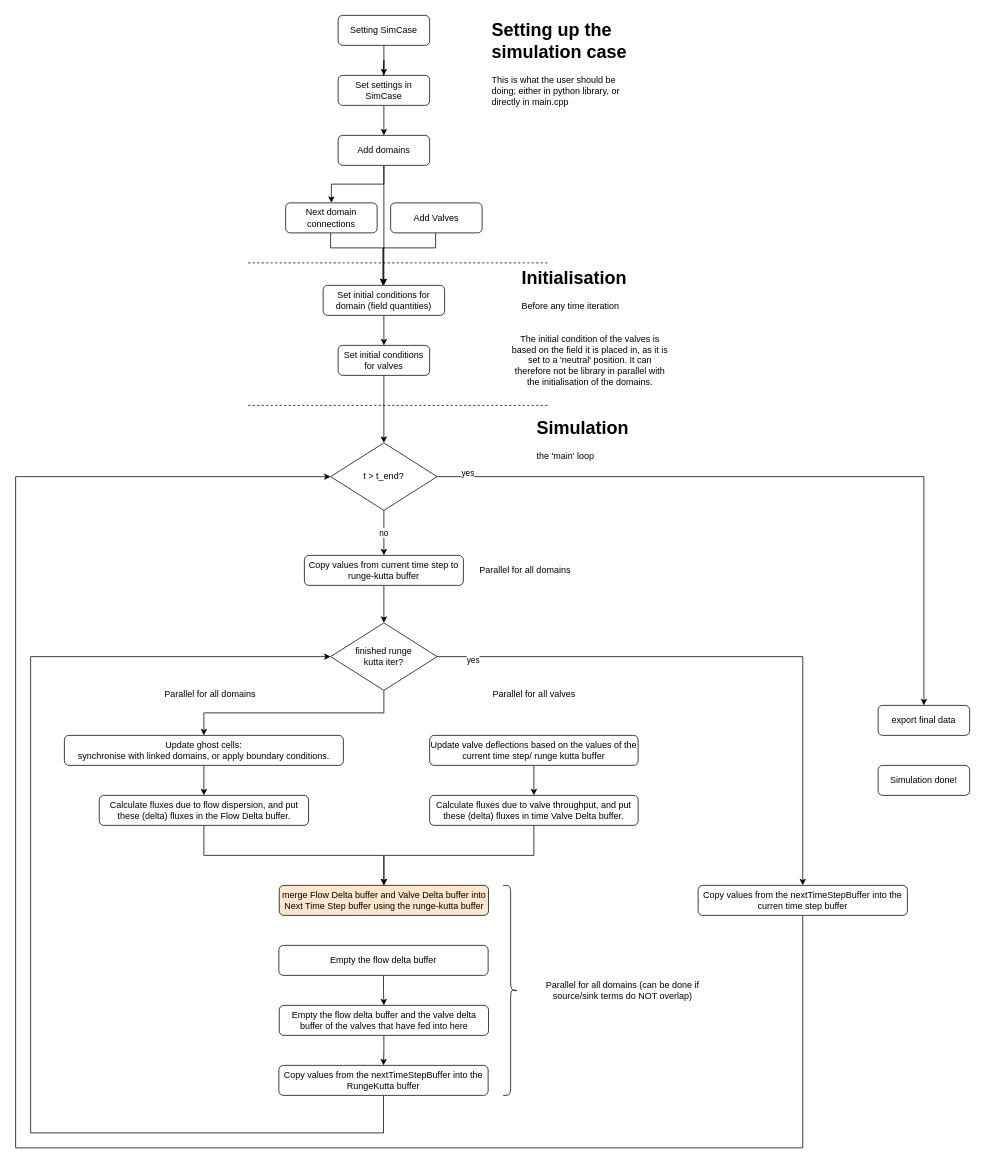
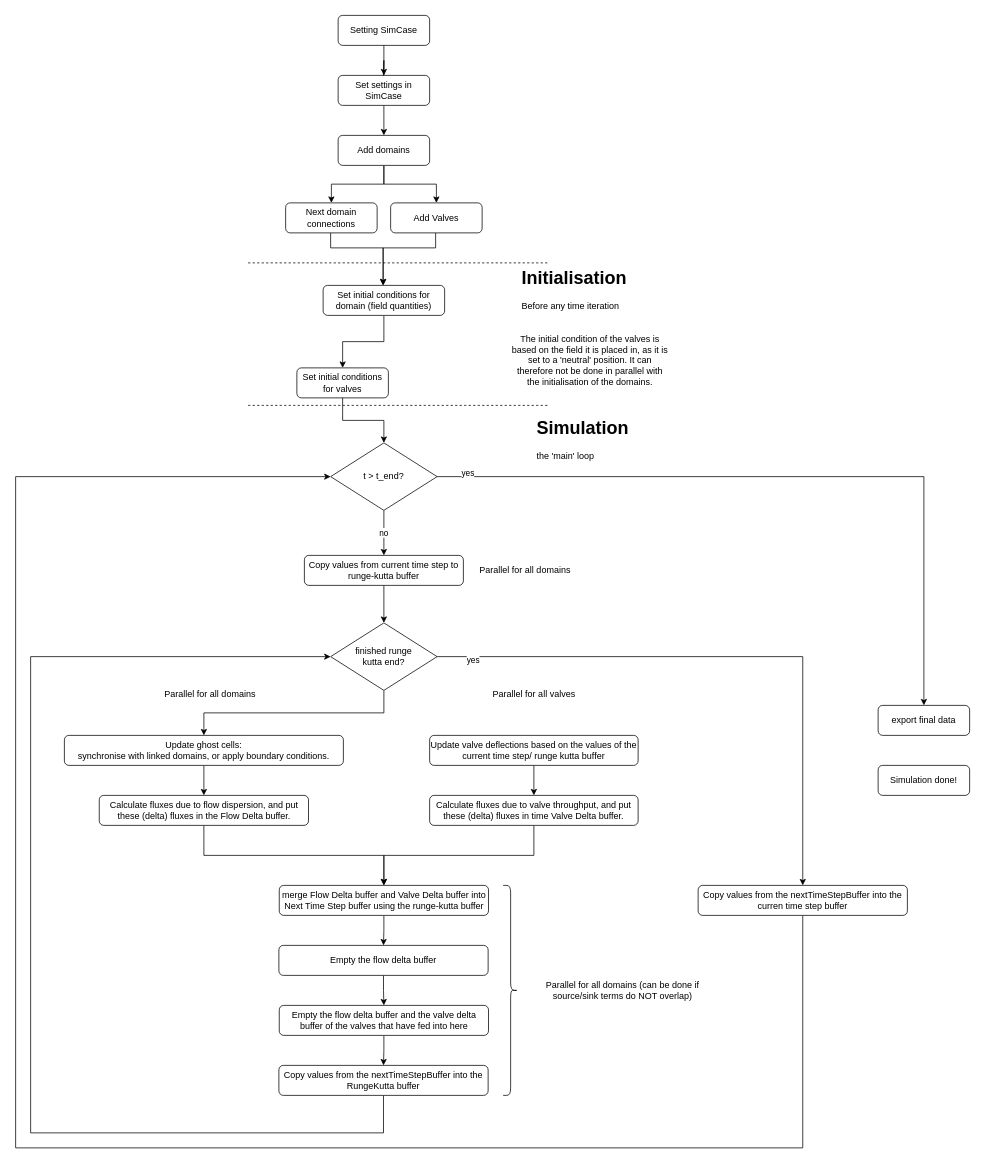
node "Setting up the simulation caseThis is what the user should be doing; either in python library, or directly in main.cpp": removed
edge "Add domains" -> "Set initial conditions for domain (field quantities)": now "Add domains" -> "Add Valves"
node "Set initial conditions for valves": moved (384, 360) -> (342, 383)
node "The initial condition of the valves is based on the field it is placed in, as it is set to a 'neutral' position. It can therefore not be library in parallel with the initialisation of the domains.": label "The initial condition of the valves is based on the field it is placed in, as it is set to a 'neutral' position. It can therefore not be library in parallel with the initialisation of the domains." -> "The initial condition of the valves is based on the field it is placed in, as it is set to a 'neutral' position. It can therefore not be done in parallel with the initialisation of the domains."
node "finished runge kutta iter?": label "finished runge kutta iter?" -> "finished runge kutta end?"
node "merge Flow Delta buffer and Valve Delta buffer into Next Time Step buffer using the runge-kutta buffer": fillcolor #ffe6cc -> #ffffff
edge "merge Flow Delta buffer and Valve Delta buffer into Next Time Step buffer using the runge-kutta buffer" -> "Empty the flow delta buffer": added
